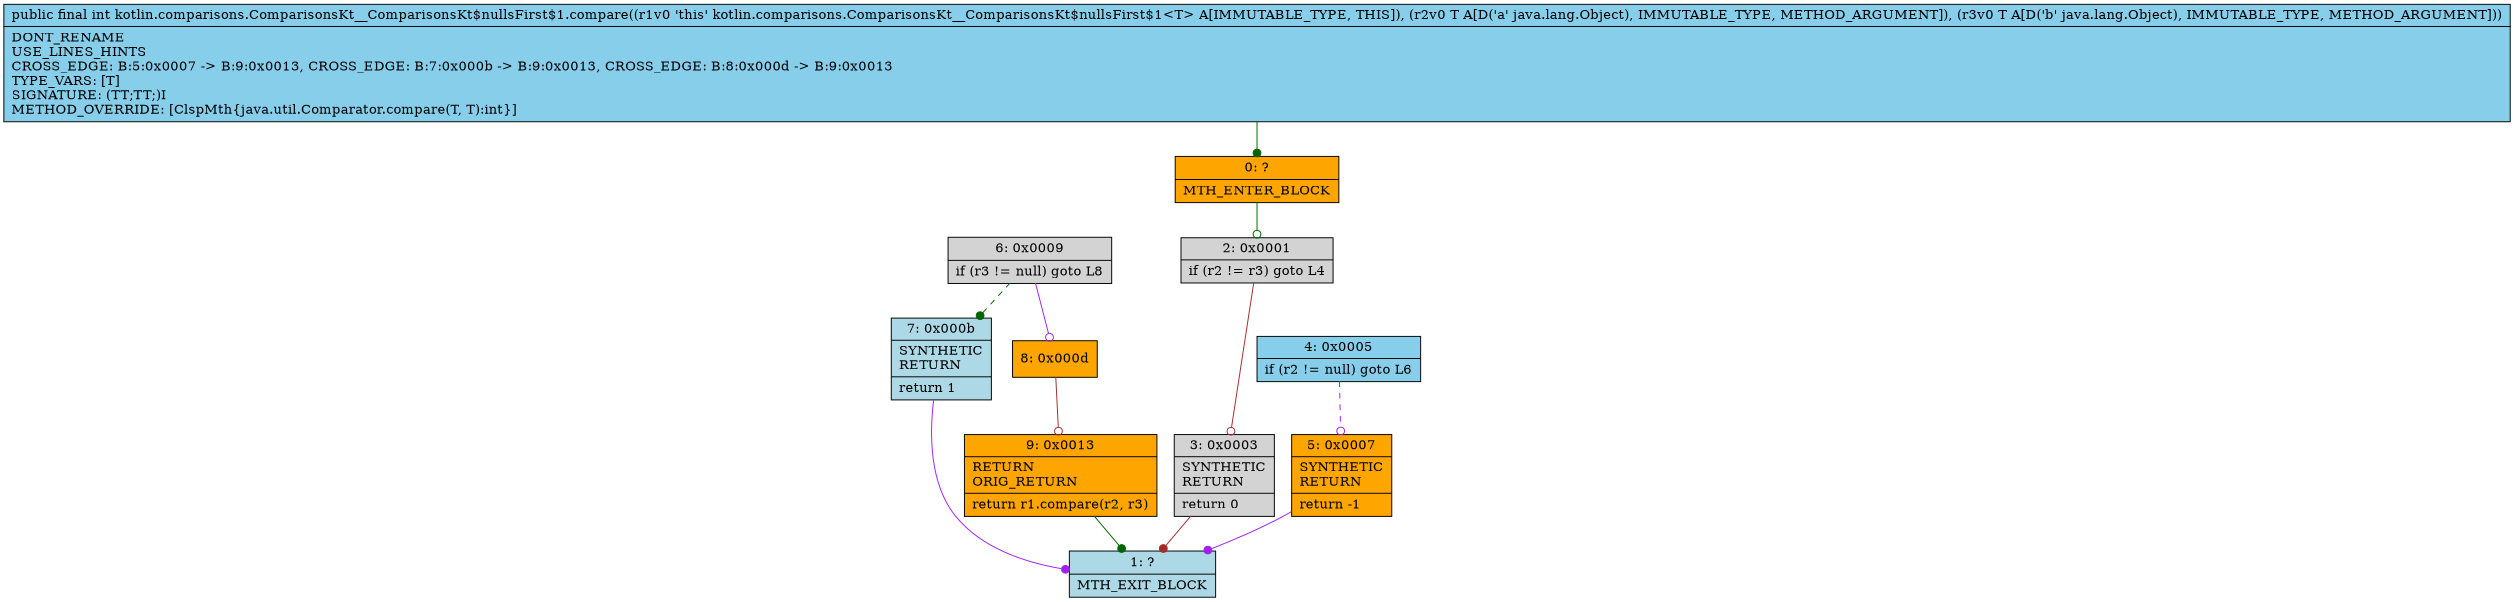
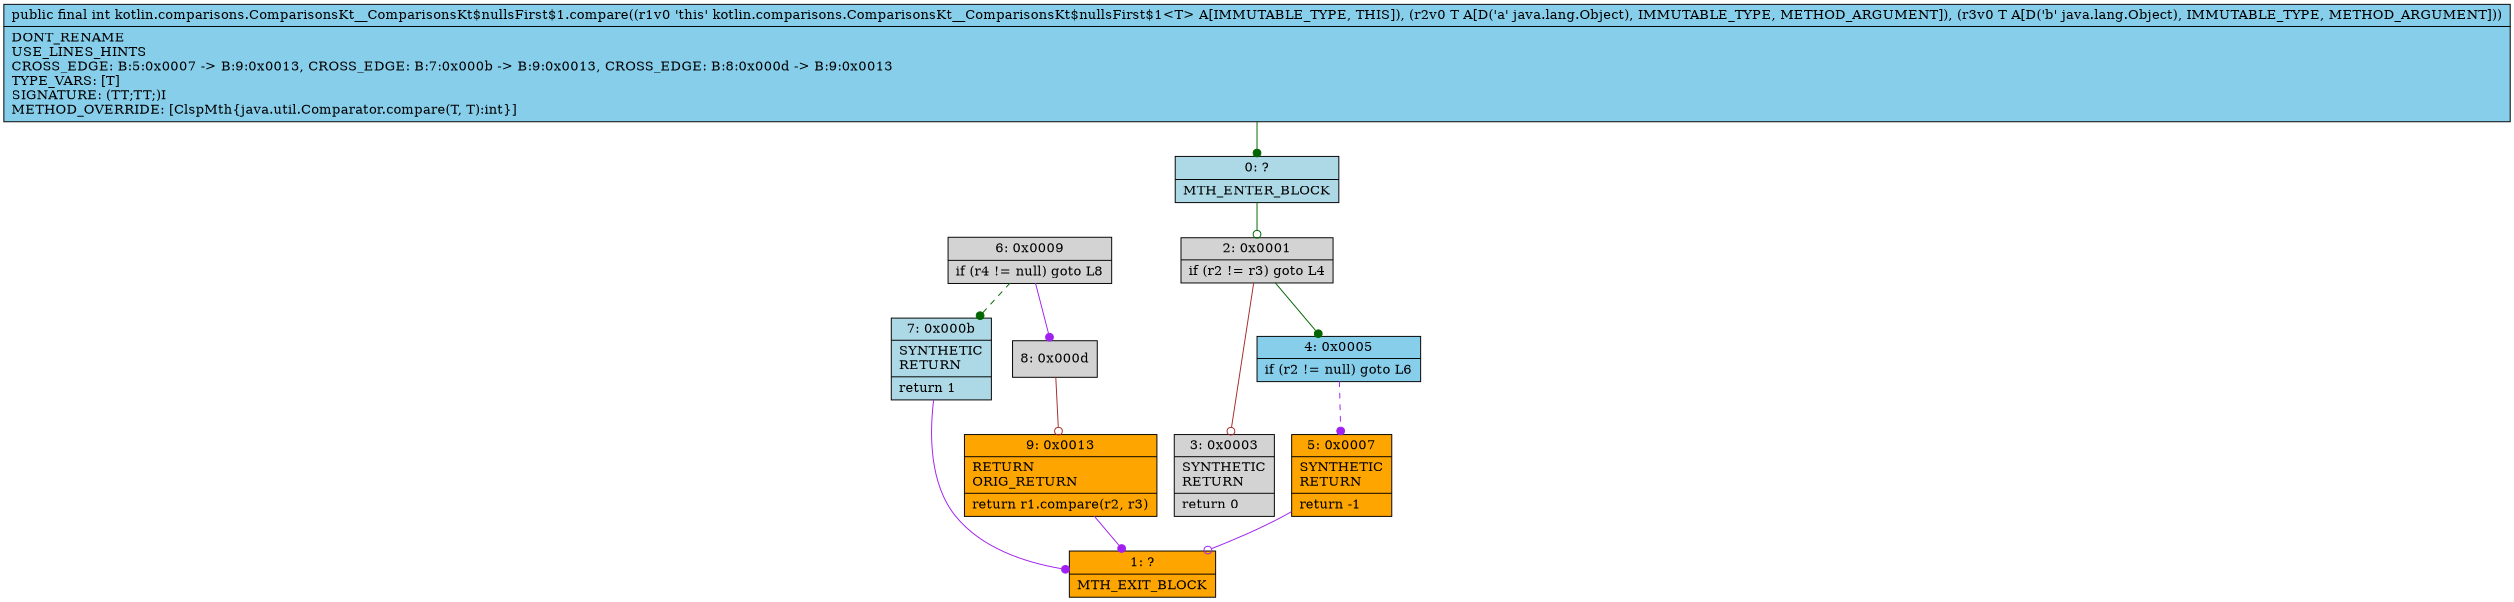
node "0: ?": fillcolor orange -> lightblue
node "6: 0x0009": text "if (r3 != null) goto L8" -> "if (r4 != null) goto L8"
edge "2: 0x0001" -> "4: 0x0005": added
edge "6: 0x0009" -> "8: 0x000d": arrowhead odot -> dot
node "8: 0x000d": fillcolor orange -> lightgrey
edge "4: 0x0005" -> "5: 0x0007": arrowhead odot -> dot
edge "9: 0x0013" -> "1: ?": color darkgreen -> purple
edge "3: 0x0003" -> "1: ?": removed
edge "5: 0x0007" -> "1: ?": arrowhead dot -> odot
node "1: ?": fillcolor lightblue -> orange
